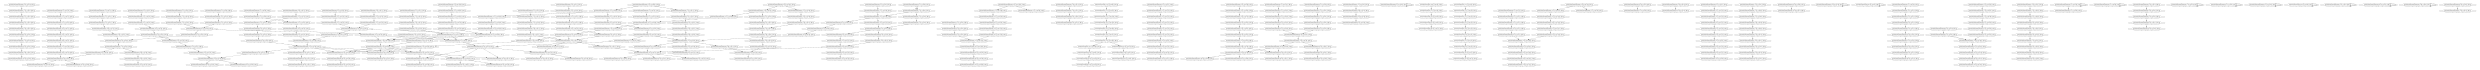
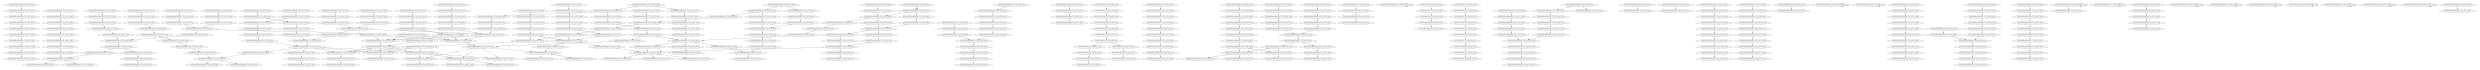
node "00000010000010000001_2-22_COV:16_LEN:20": removed
